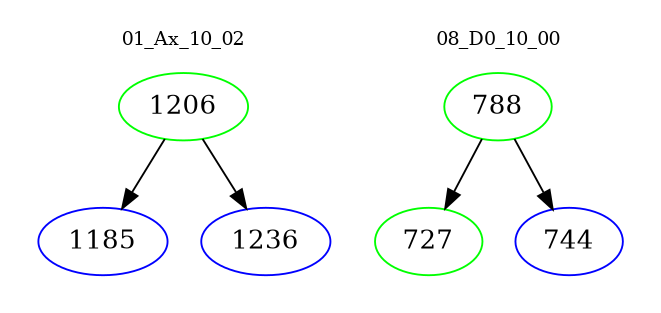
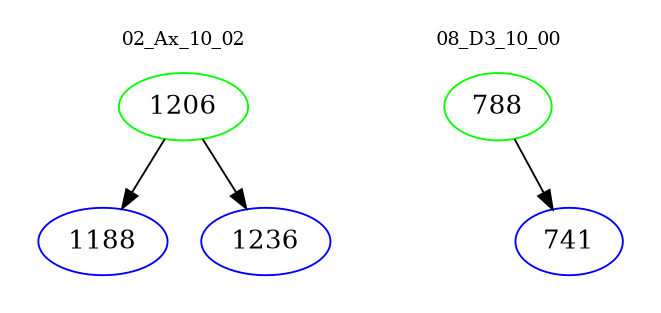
cluster "01_Ax_10_02": label "01_Ax_10_02" -> "02_Ax_10_02"
cluster "08_D0_10_00": label "08_D0_10_00" -> "08_D3_10_00"
node "1185": label "1185" -> "1188"
node "727": removed
node "744": label "744" -> "741"
